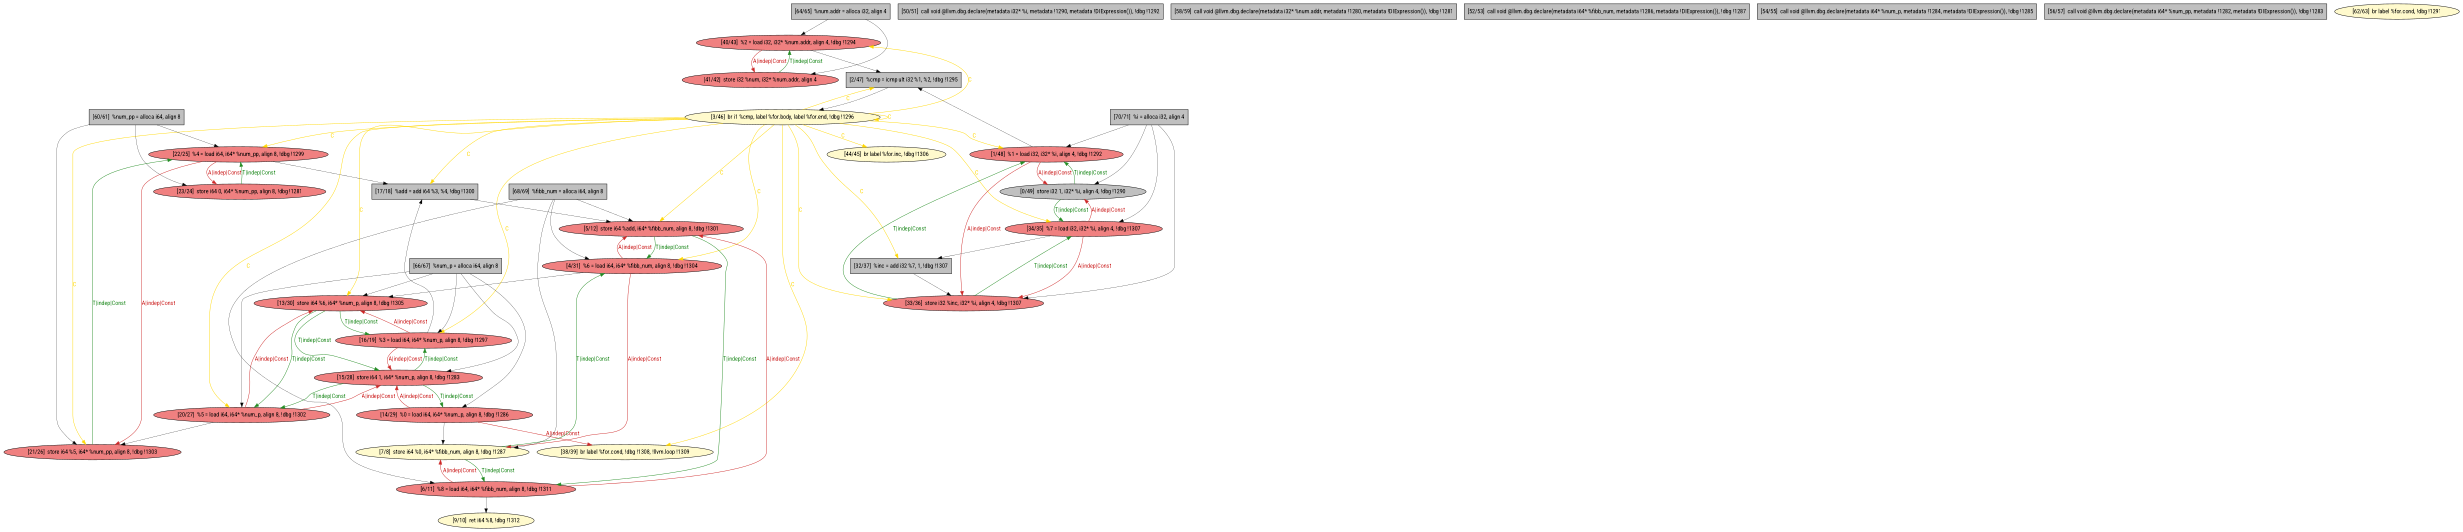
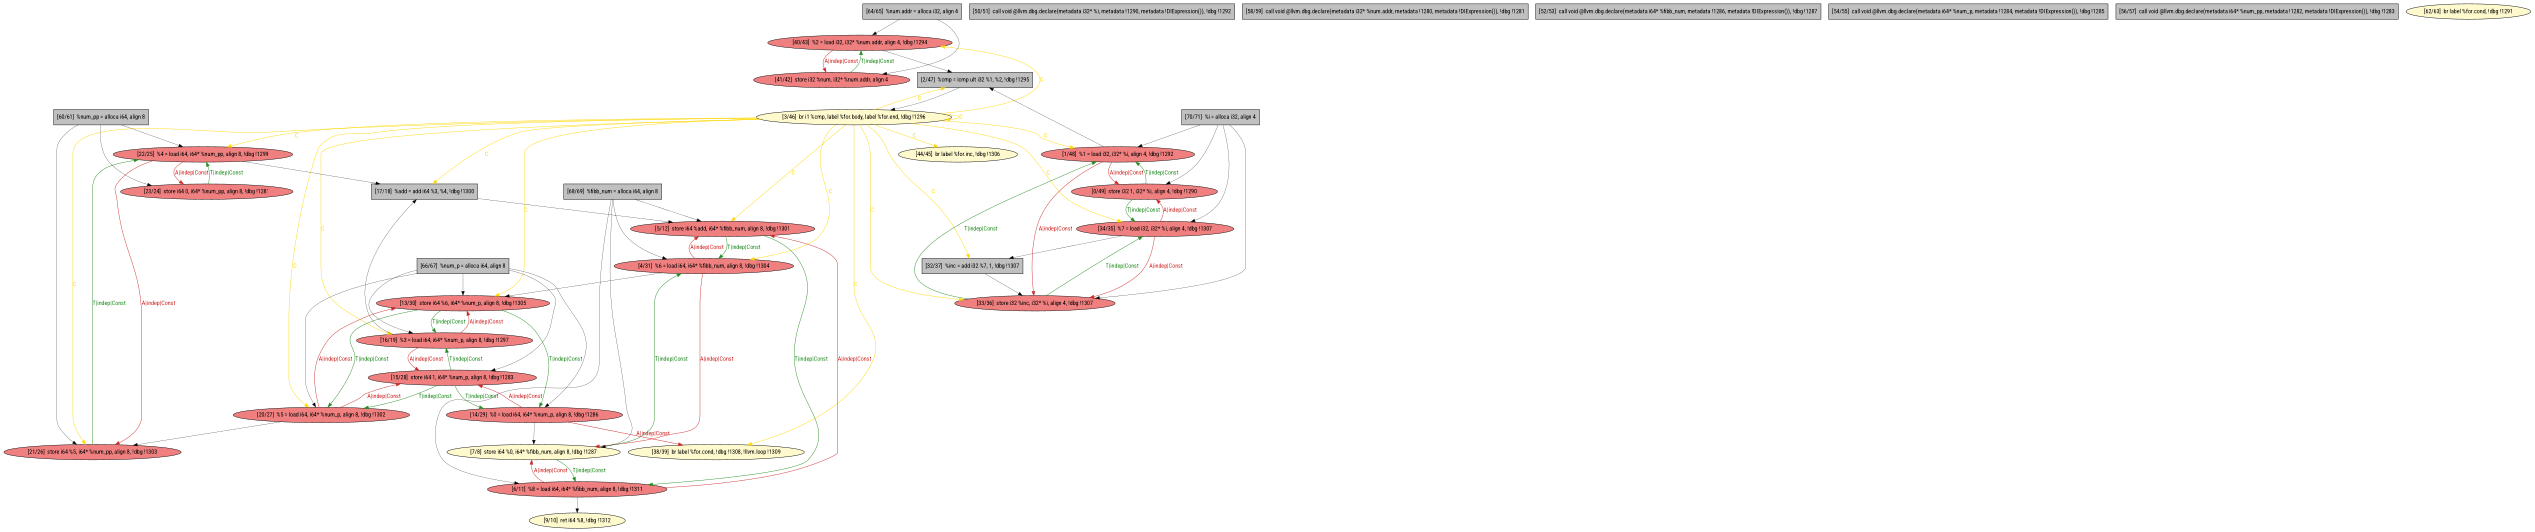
node "[0/49]  store i32 1, i32* %i, align 4, !dbg !1290": fillcolor grey -> lightcoral
edge "[13/30]  store i64 %6, i64* %num_p, align 8, !dbg !1305" -> "[15/28]  store i64 1, i64* %num_p, align 8, !dbg !1283": now "[13/30]  store i64 %6, i64* %num_p, align 8, !dbg !1305" -> "[14/29]  %0 = load i64, i64* %num_p, align 8, !dbg !1286"
